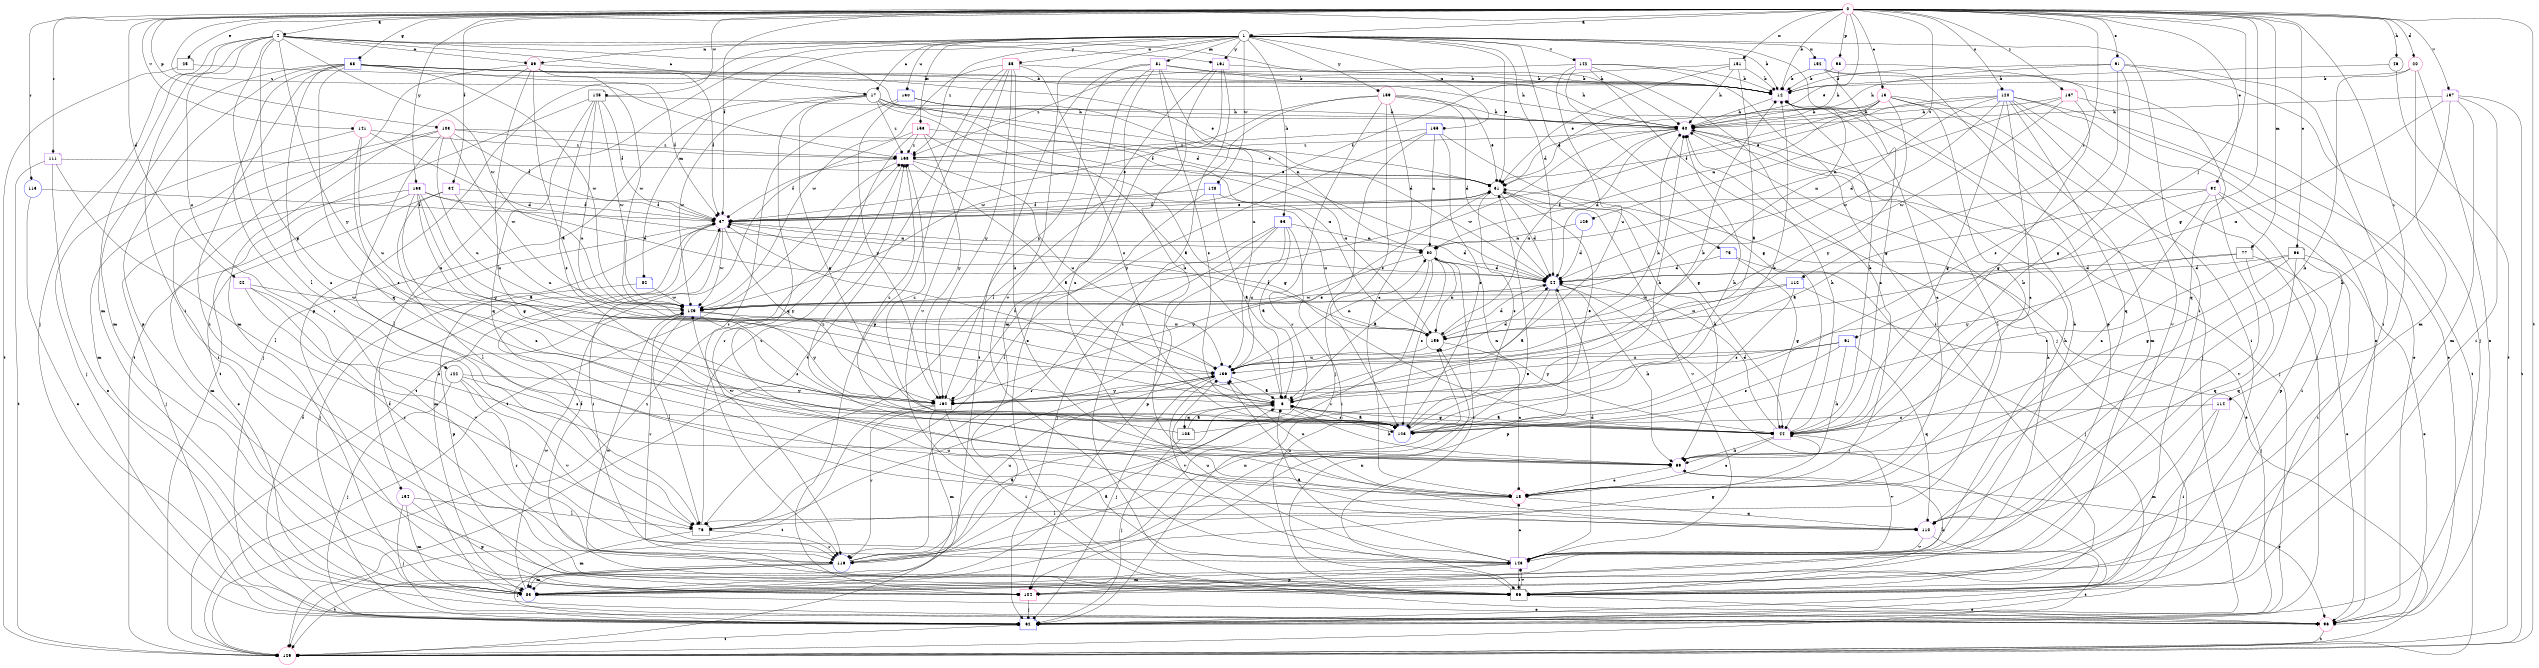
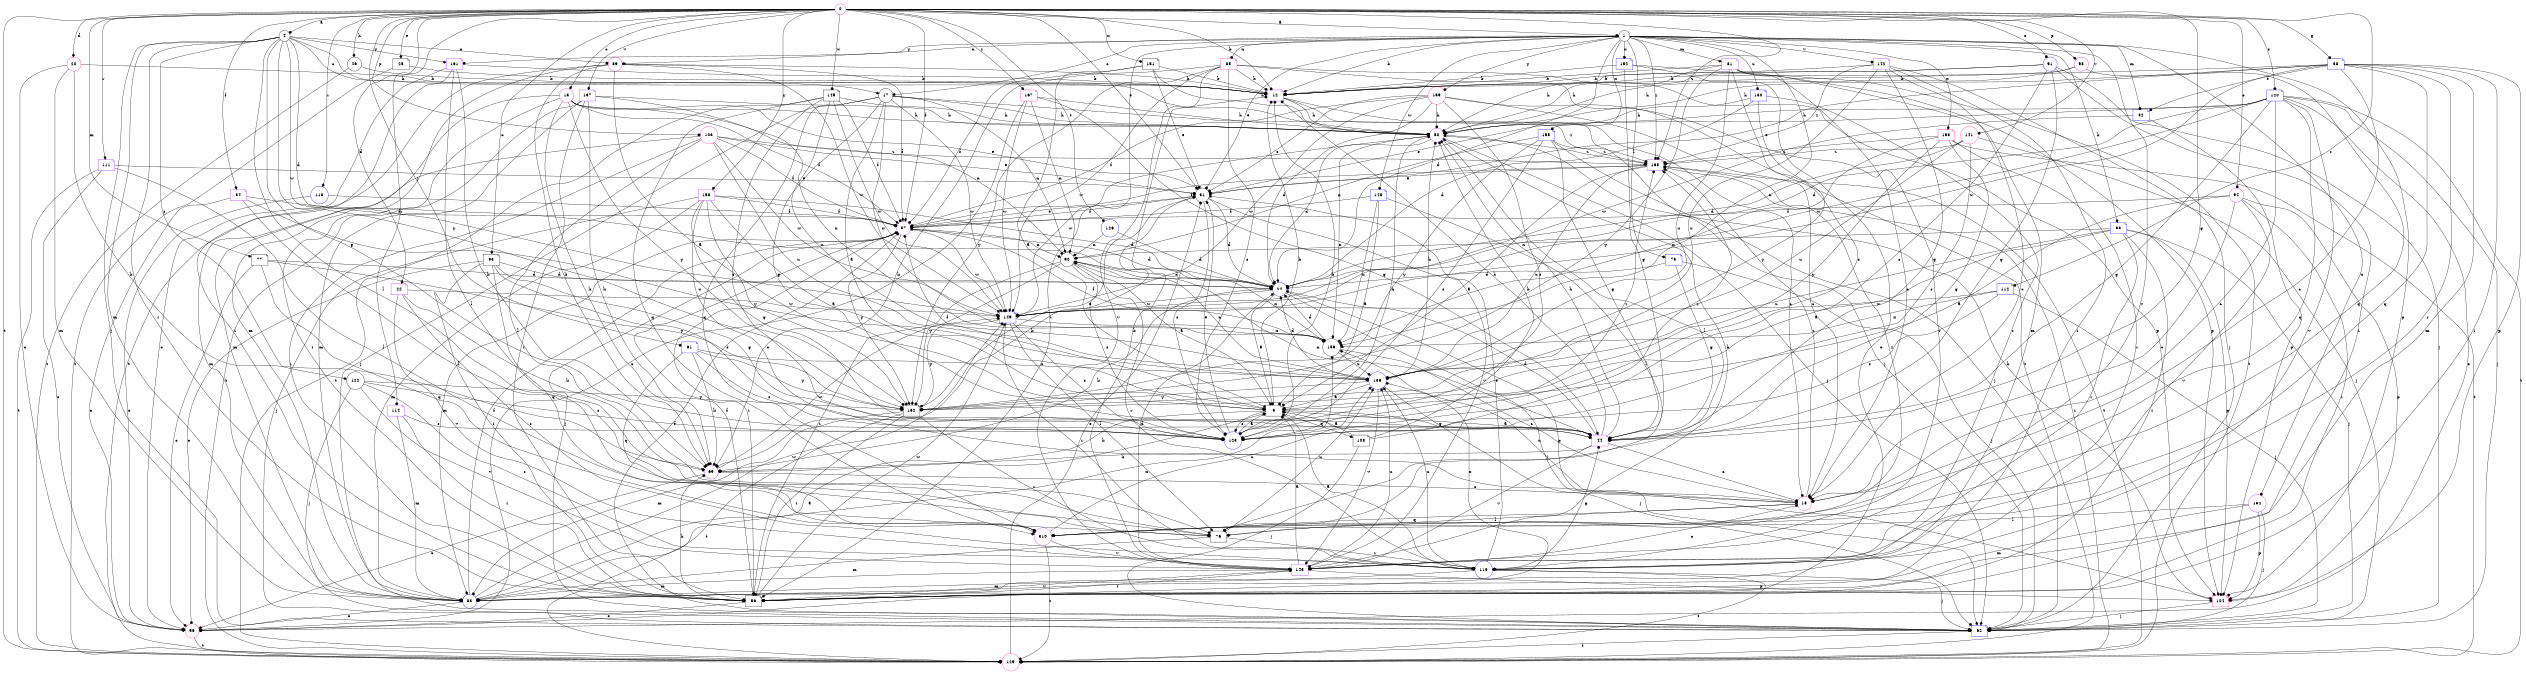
edge "38" -> "37": now "38" -> "82"
node "110": label "110" -> "310"
